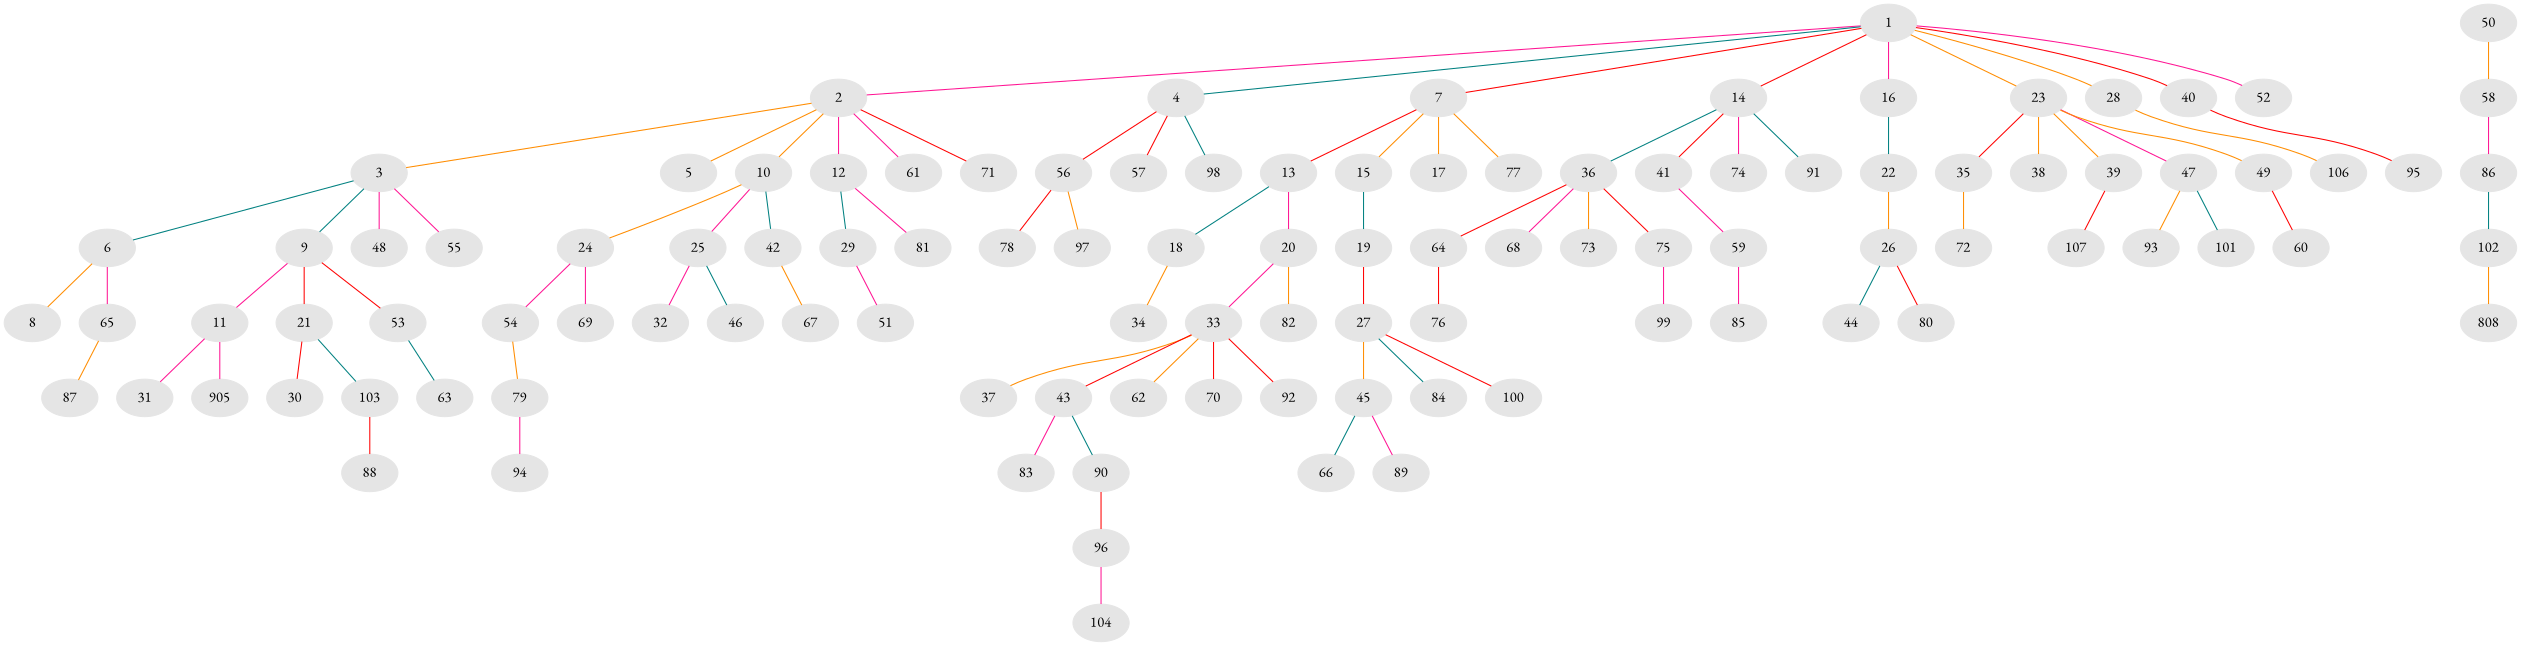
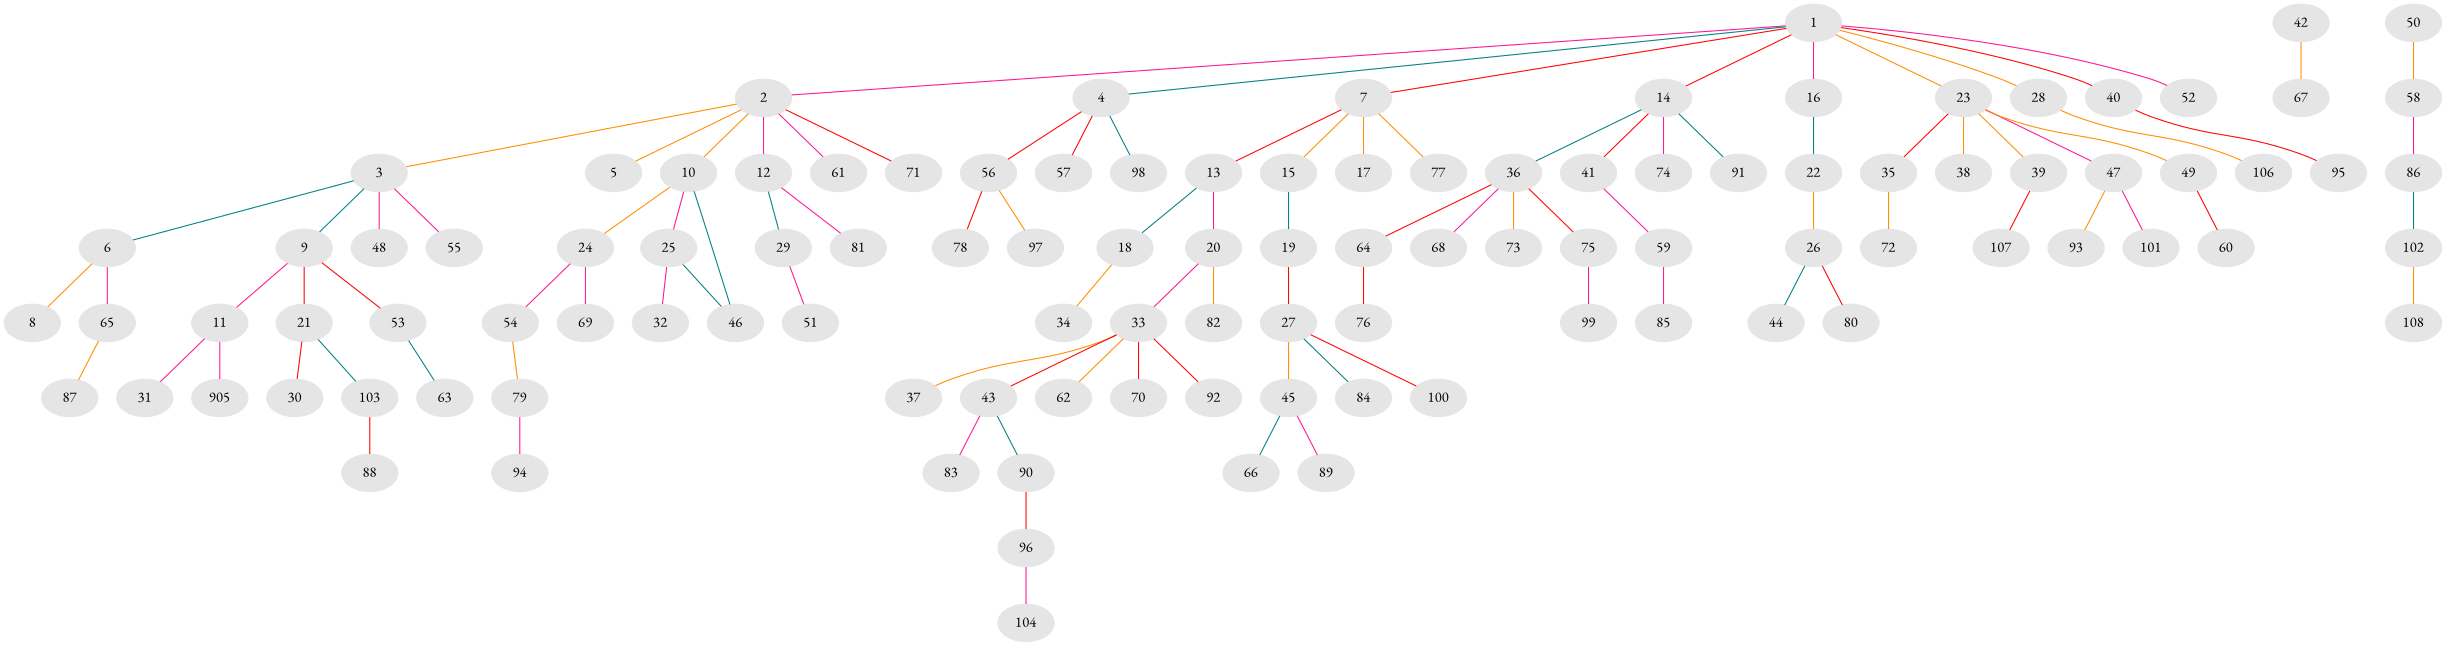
edge "10" -- "42": now "10" -- "46"
edge "47" -- "101": color teal -> deeppink
node "808": label "808" -> "108"
